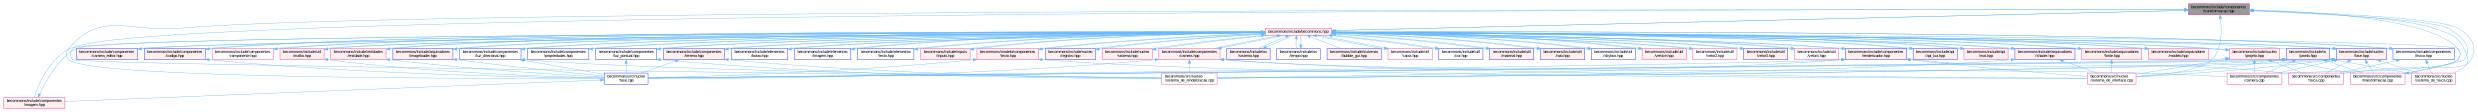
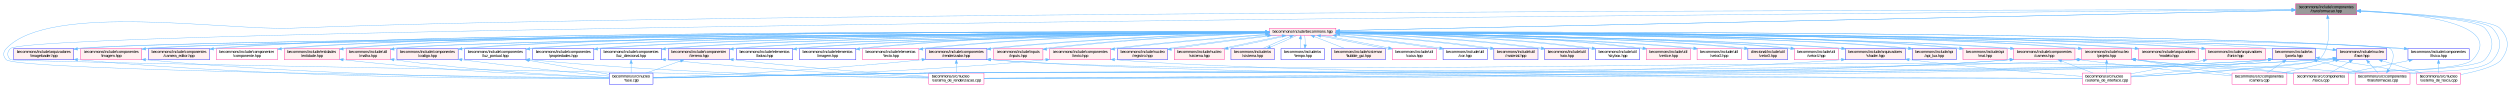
node "becommons/include/elementos /texto.hpp": color blue -> deeppink
node "becommons/modelo/componentes /texto.hpp": label "becommons/modelo/componentes /texto.hpp" -> "becommons/include/componentes /texto.hpp"
node "becommons/include/util /vetor3.hpp": label "becommons/include/util /vetor3.hpp" -> "direcional/include/util /vetor3.hpp"
edge "becommons/include/componentes /imagem.hpp" -> "becommons/src/nucleo /fase.cpp": reversed
